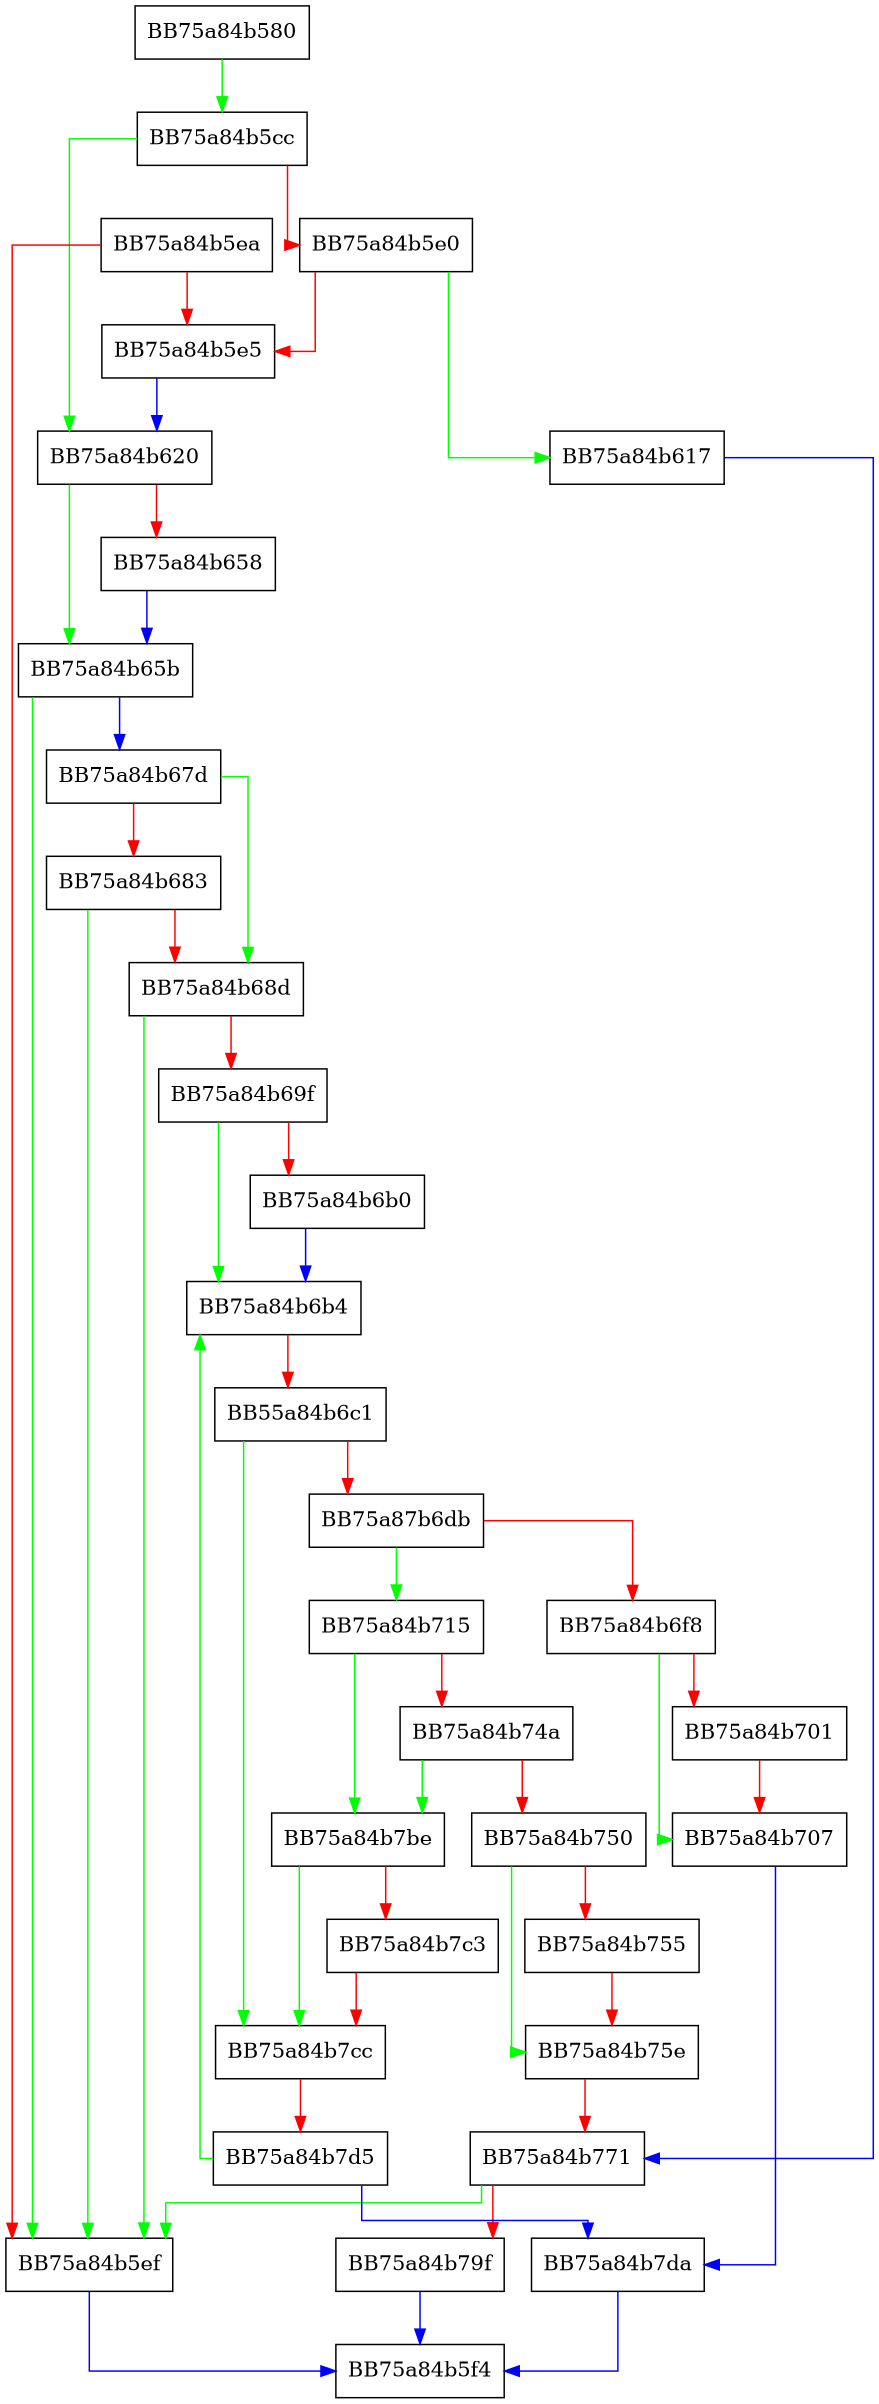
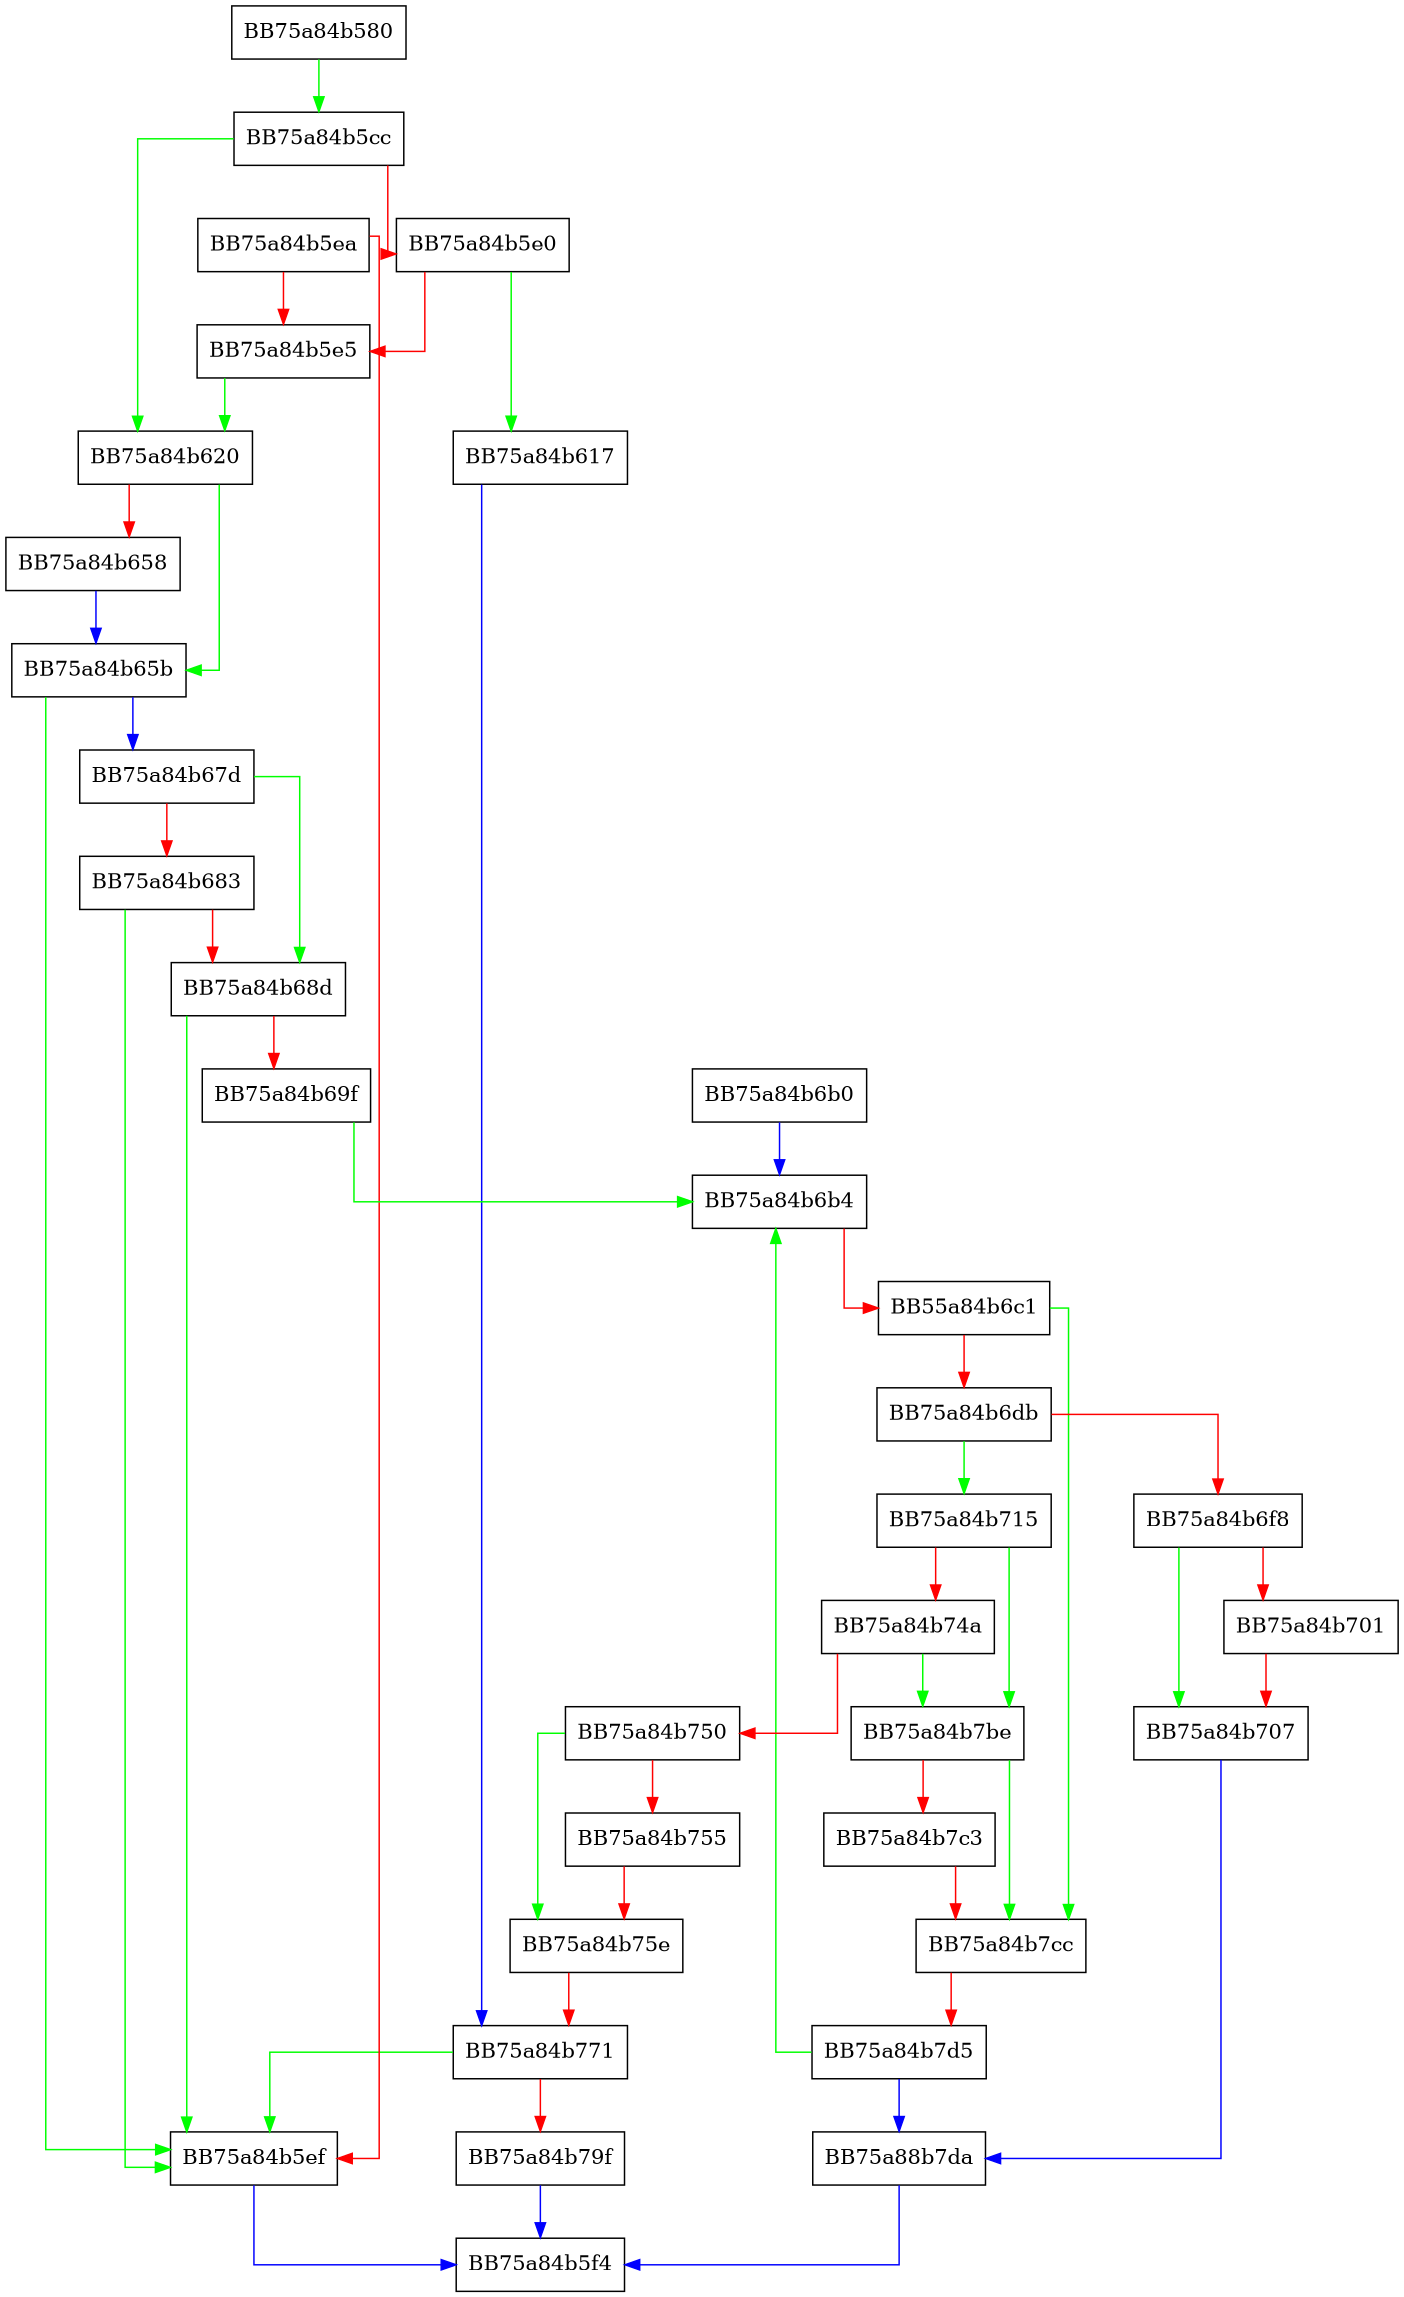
edge "BB75a84b5e5" -> "BB75a84b620": color blue -> green
edge "BB75a84b69f" -> "BB75a84b6b0": removed
node "BB75a87b6db": label "BB75a87b6db" -> "BB75a84b6db"
node "BB75a84b7da": label "BB75a84b7da" -> "BB75a88b7da"
